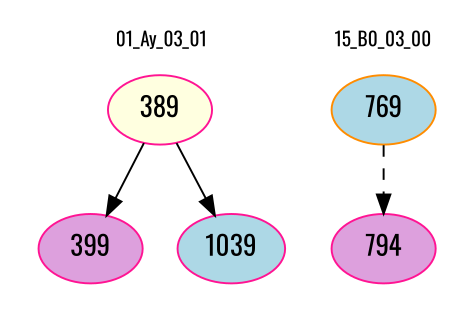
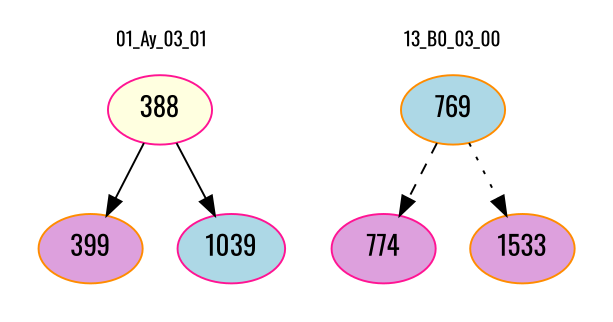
cluster "15_B0_03_00": label "15_B0_03_00" -> "13_B0_03_00"
node "389": label "389" -> "388"
node "399": color deeppink -> darkorange
node "794": label "794" -> "774"
node "1533": added
